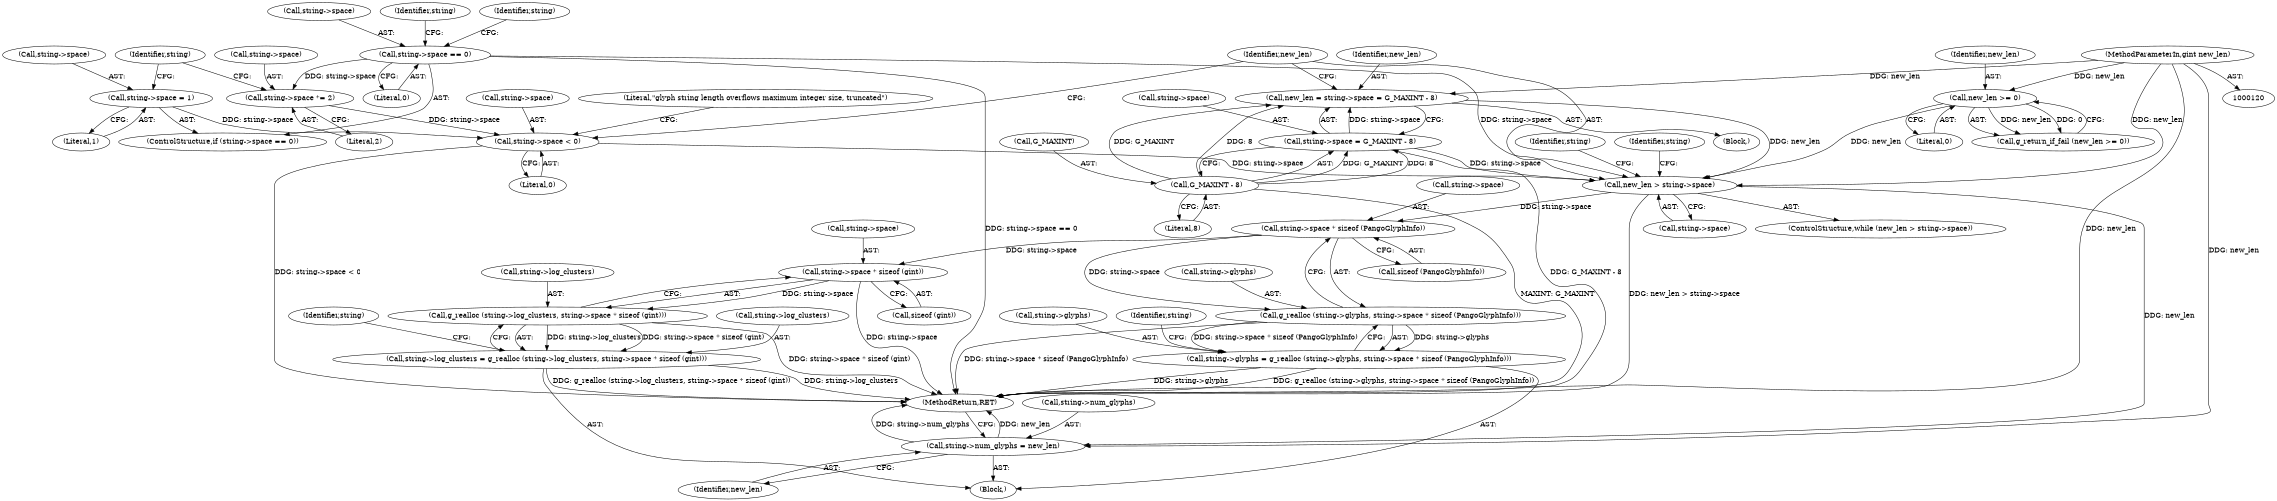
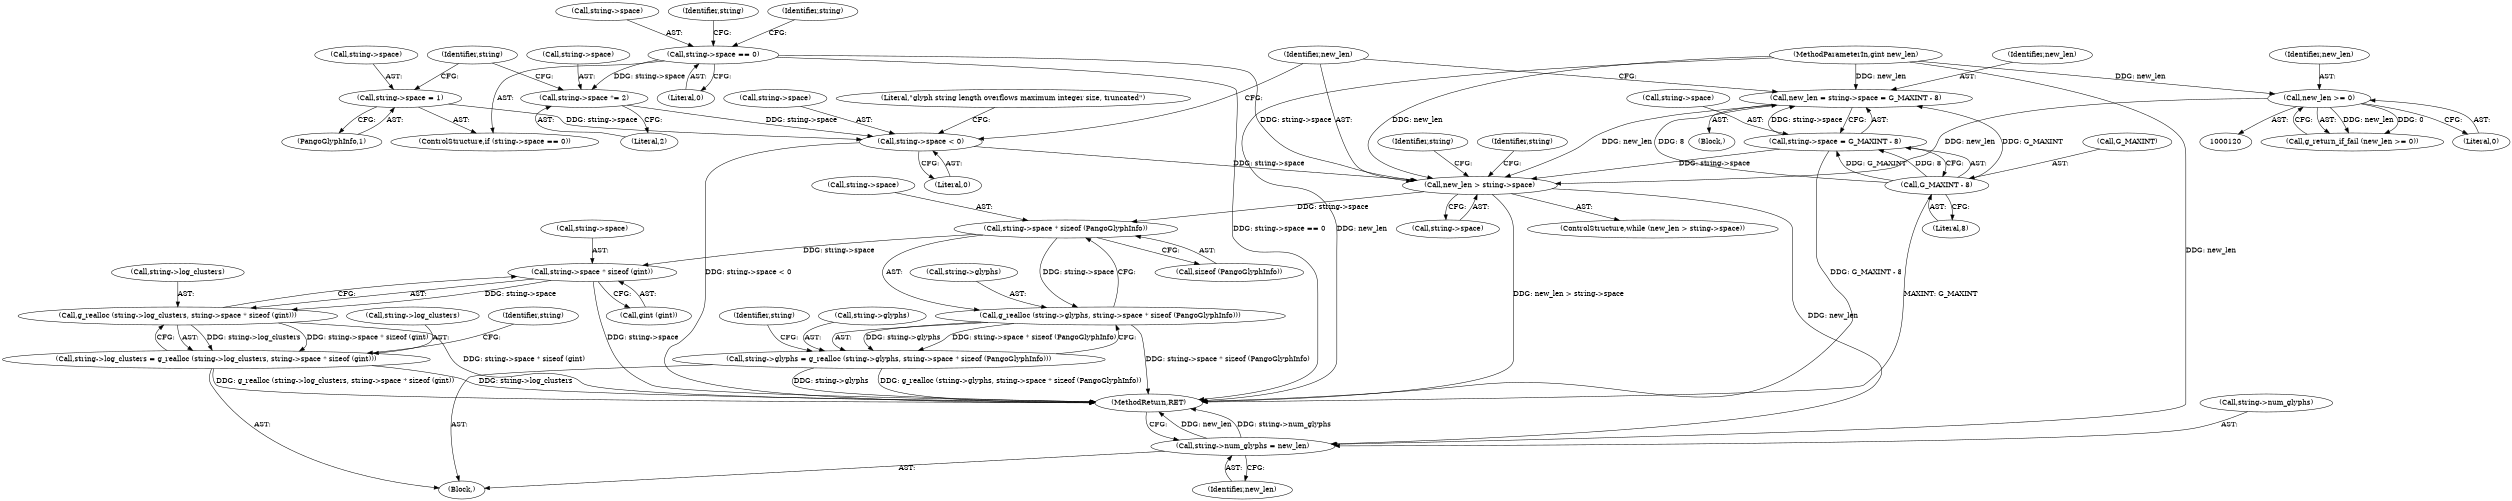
edge "(MethodParameterIn,gint new_len)" -> "1000120": now "(Call,new_len >= 0)" -> "1000120"
node "(Literal,1)": label "(Literal,1)" -> "(PangoGlyphInfo,1)"
node "(Call,sizeof (gint))": label "(Call,sizeof (gint))" -> "(Call,gint (gint))"
